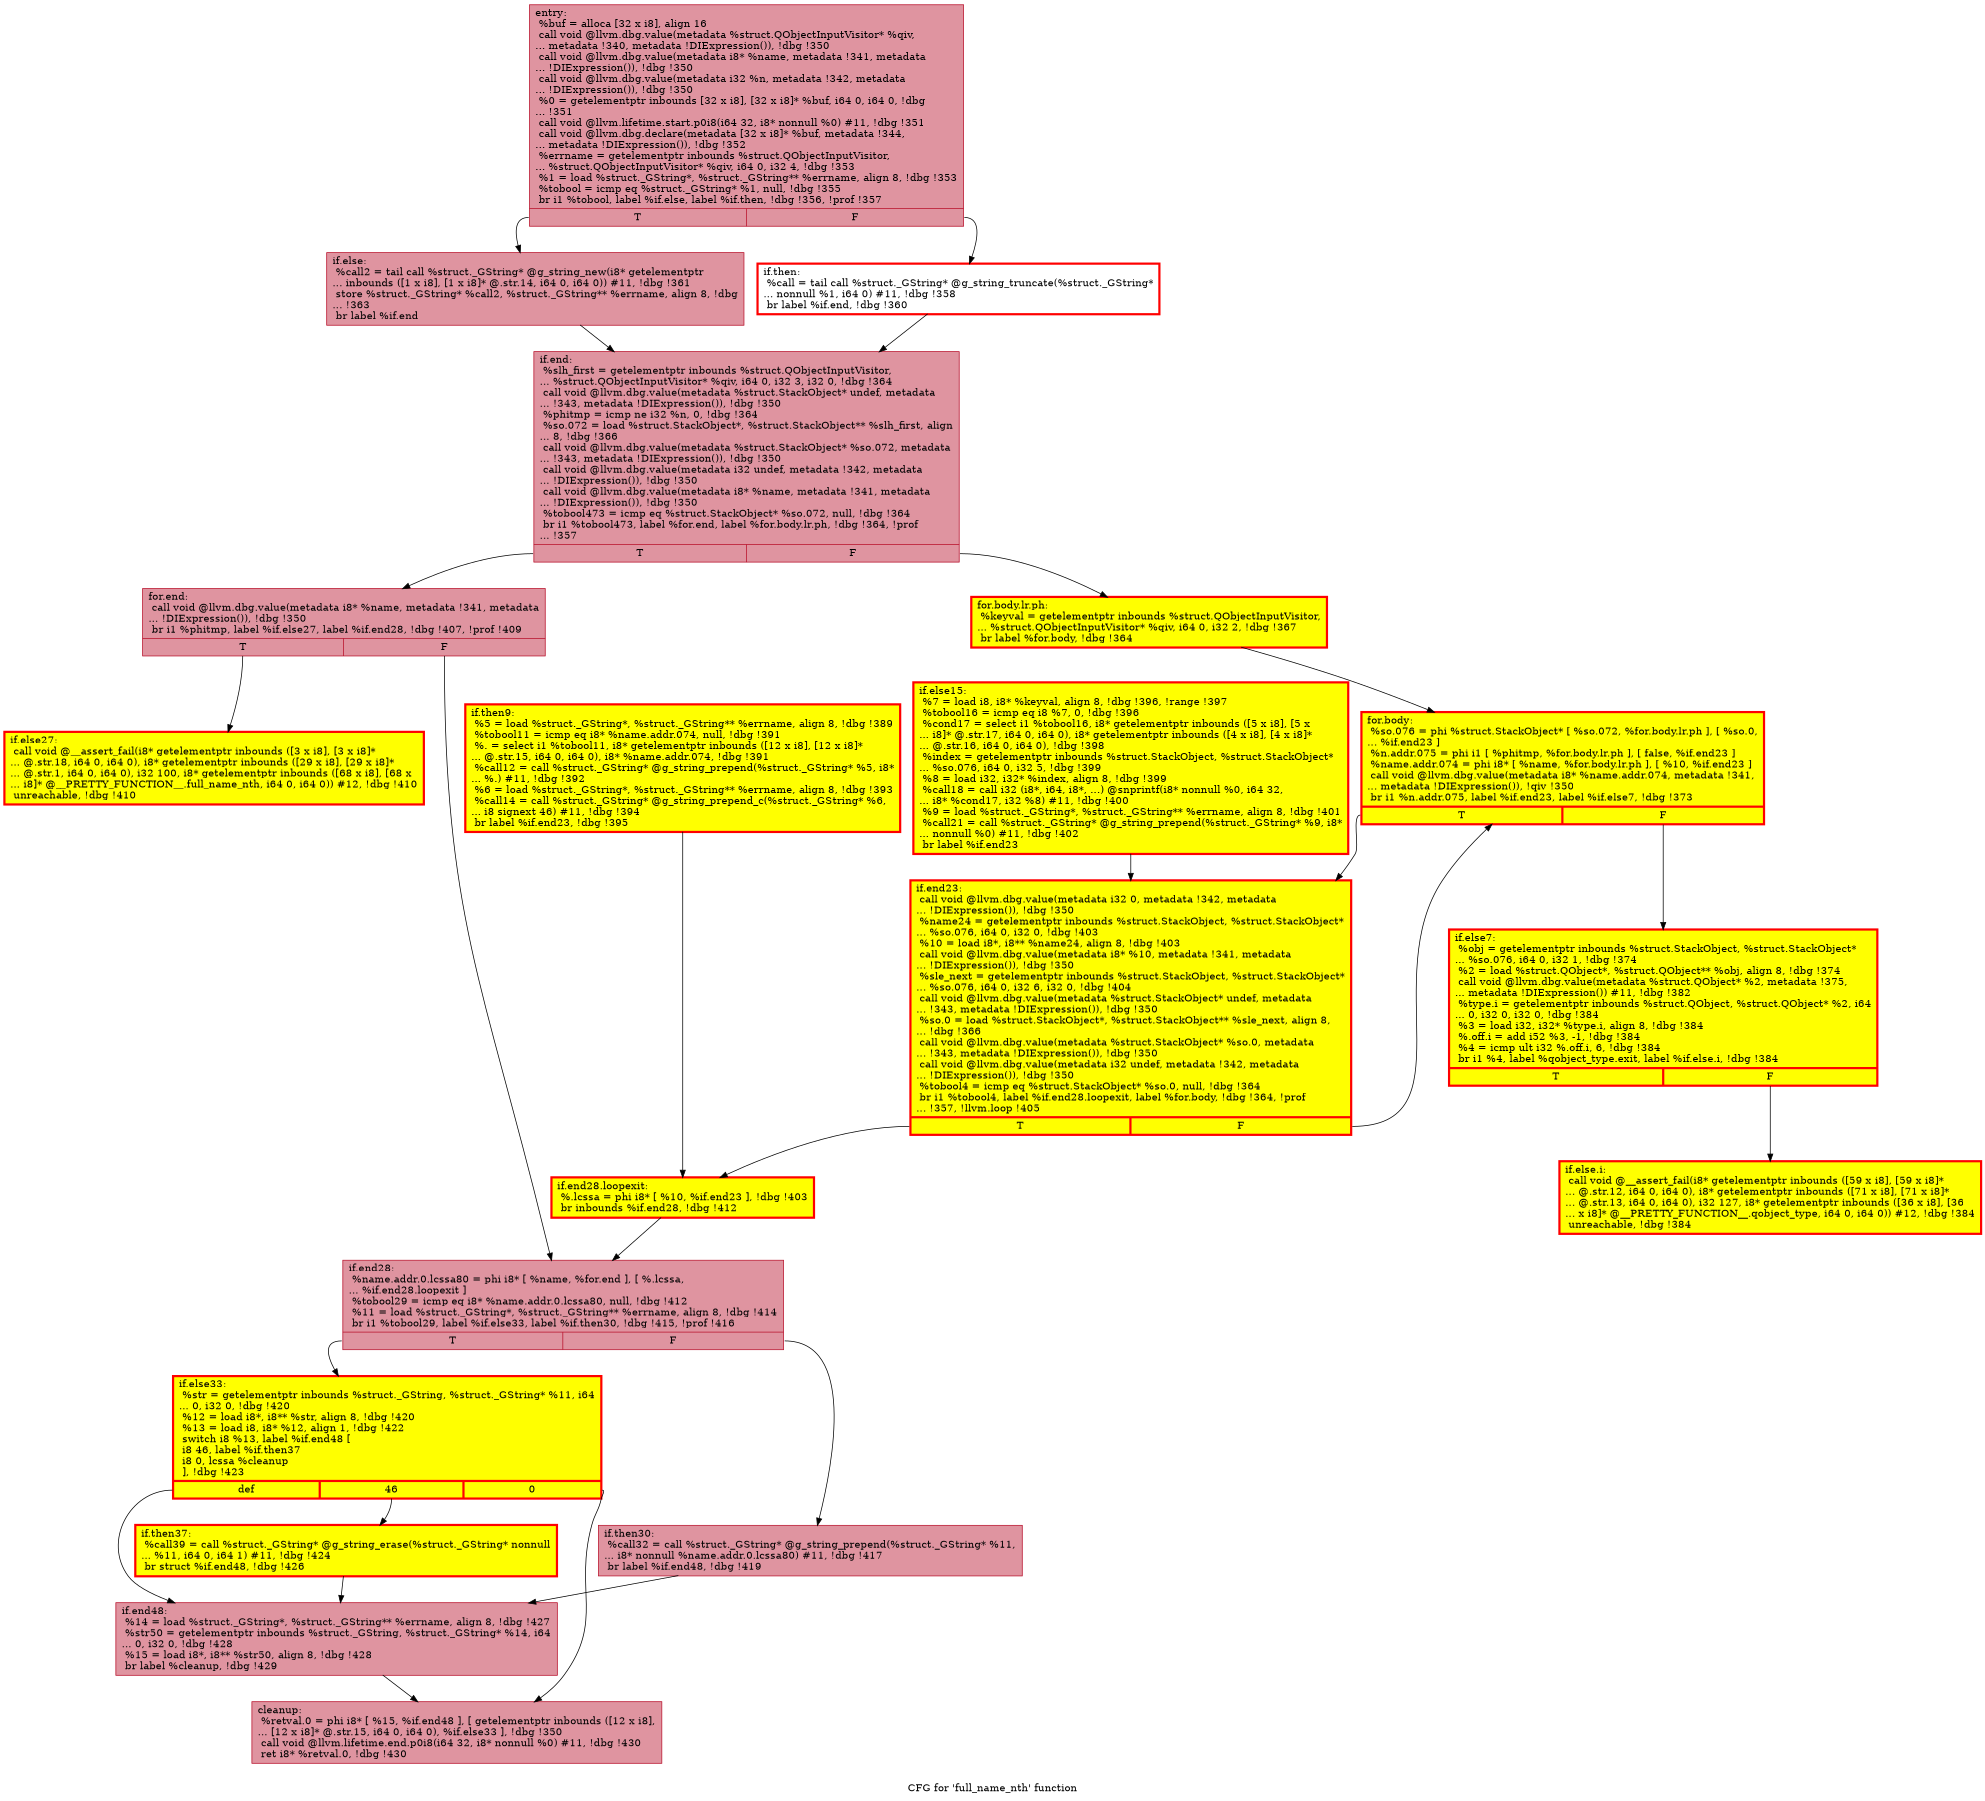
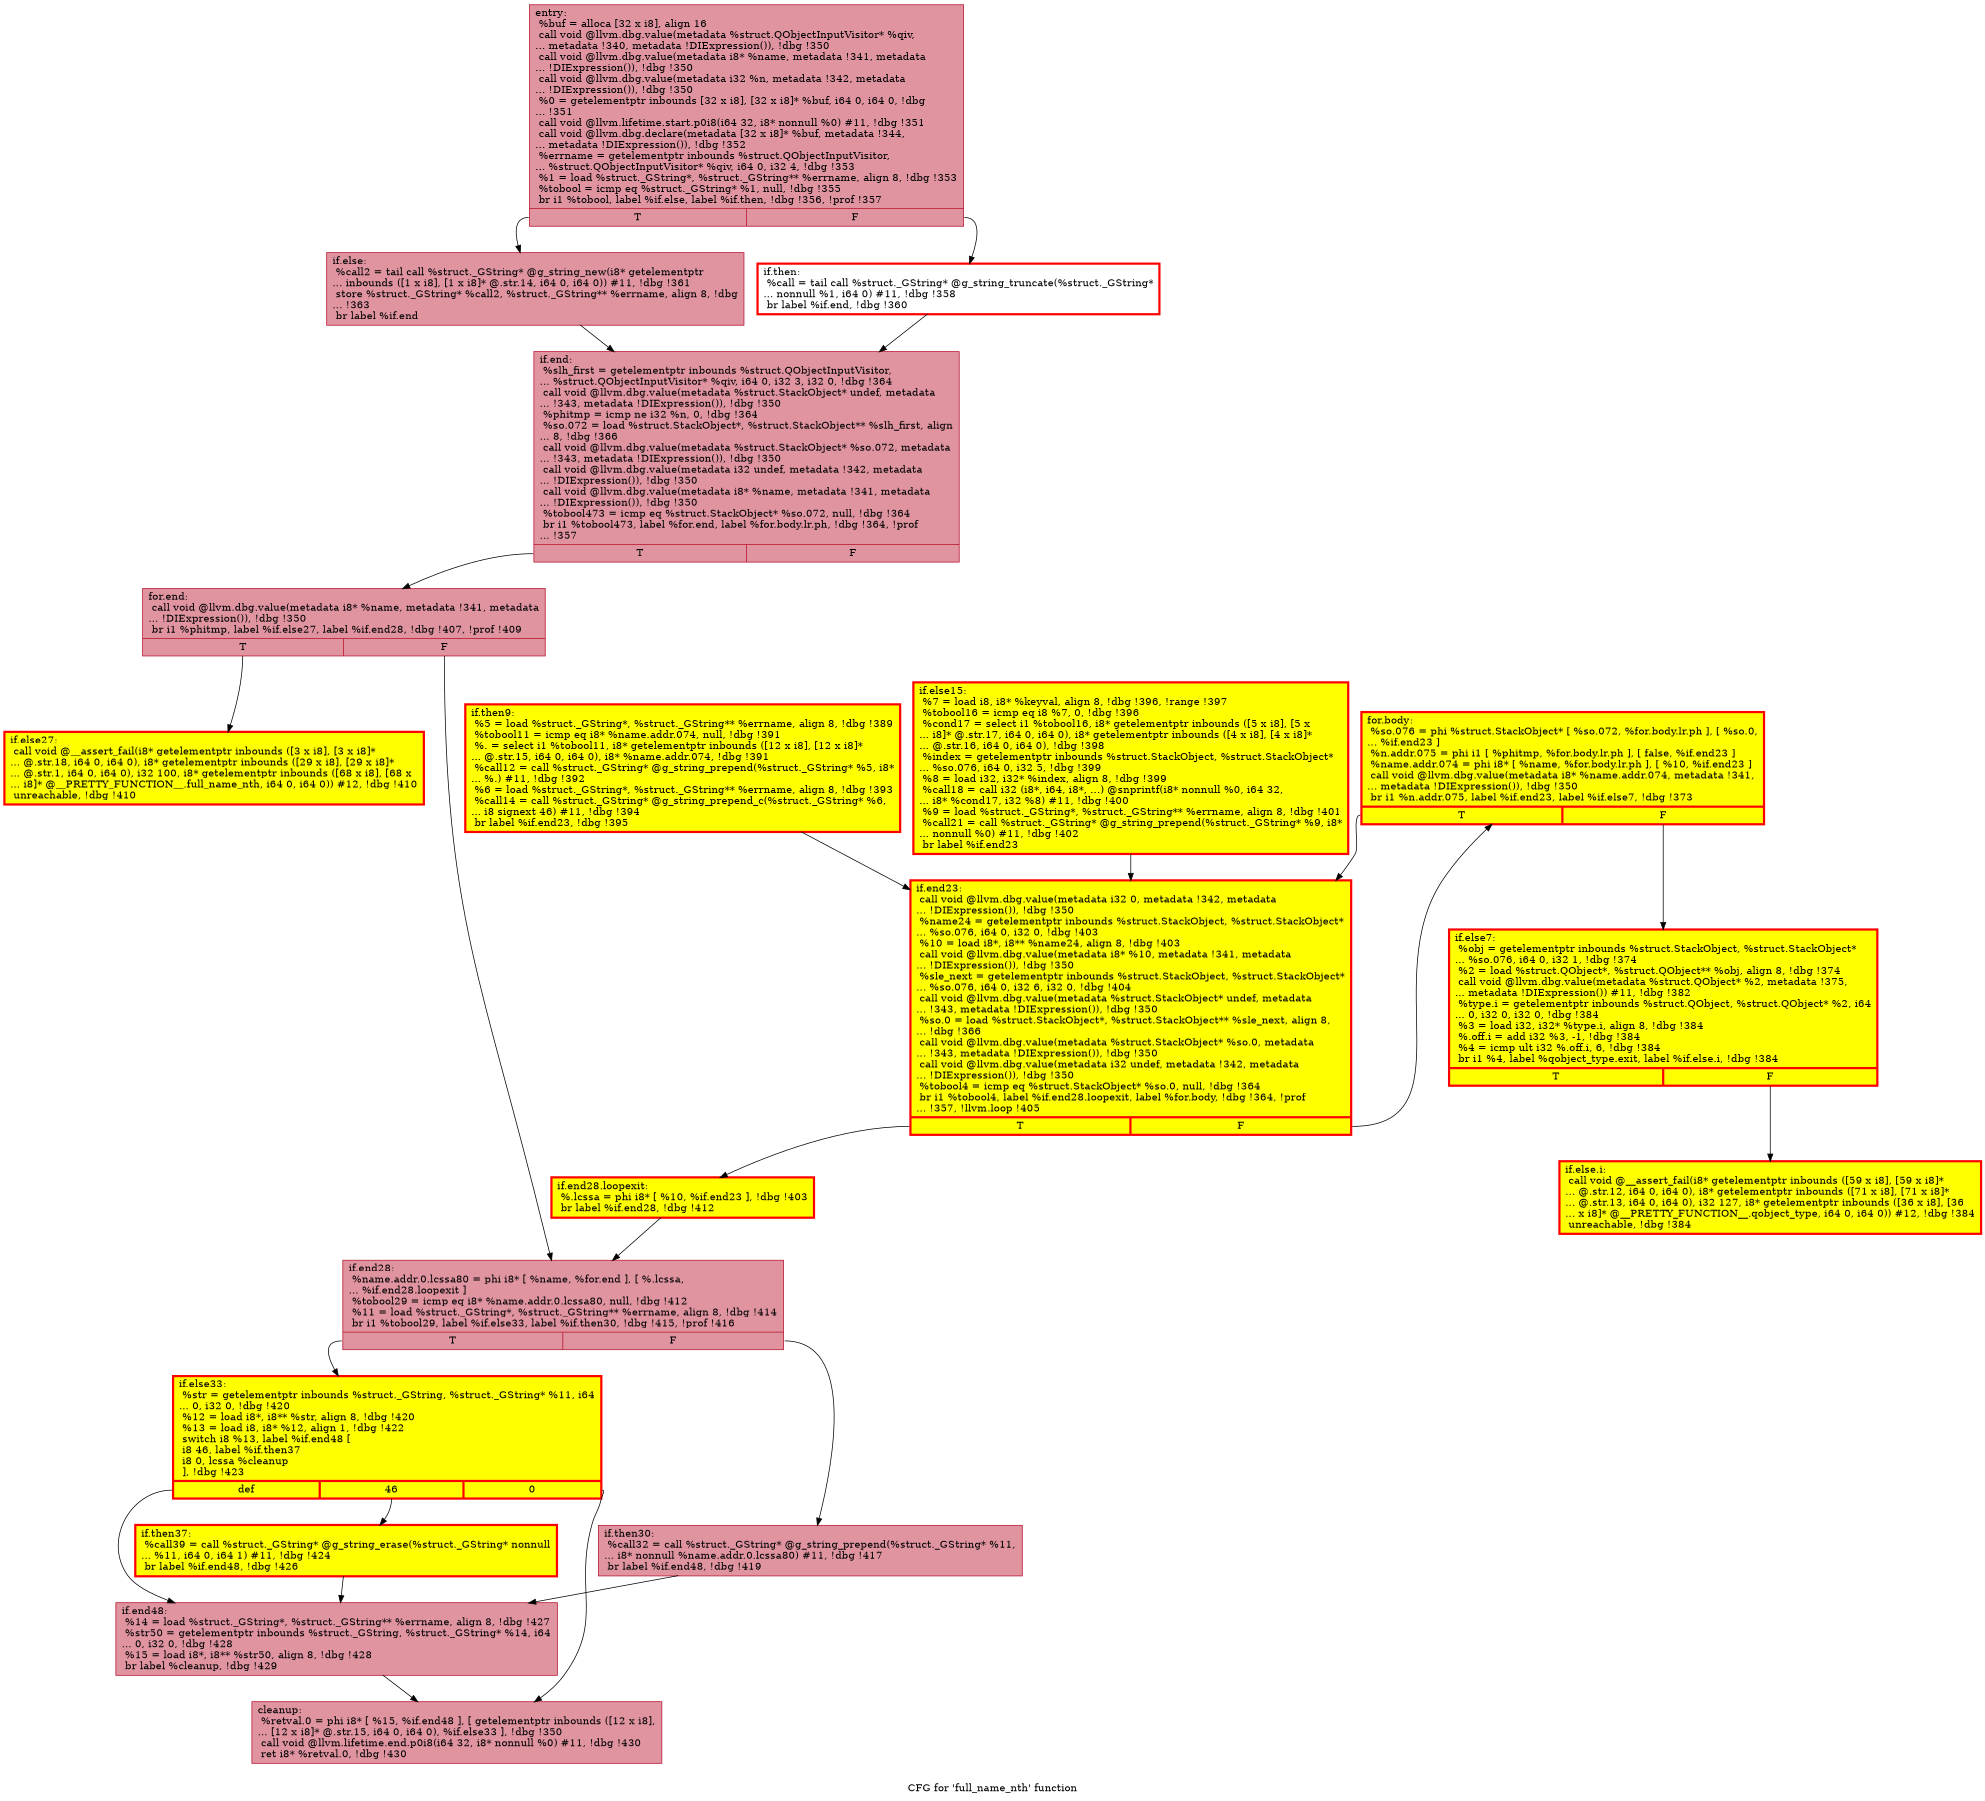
node "for.body.lr.ph:": removed
node "for.body:": text "... metadata !DIExpression()), !qiv !350" -> "... metadata !DIExpression()), !dbg !350"
edge "if.then9:" -> "if.end28.loopexit:": now "if.then9:" -> "if.end23:"
node "if.else7:": text "%.off.i = add i52 %3, -1, !dbg !384" -> "%.off.i = add i32 %3, -1, !dbg !384"
node "if.end28.loopexit:": text "br inbounds %if.end28, !dbg !412" -> "br label %if.end28, !dbg !412"
node "if.then37:": text "br struct %if.end48, !dbg !426" -> "br label %if.end48, !dbg !426"
